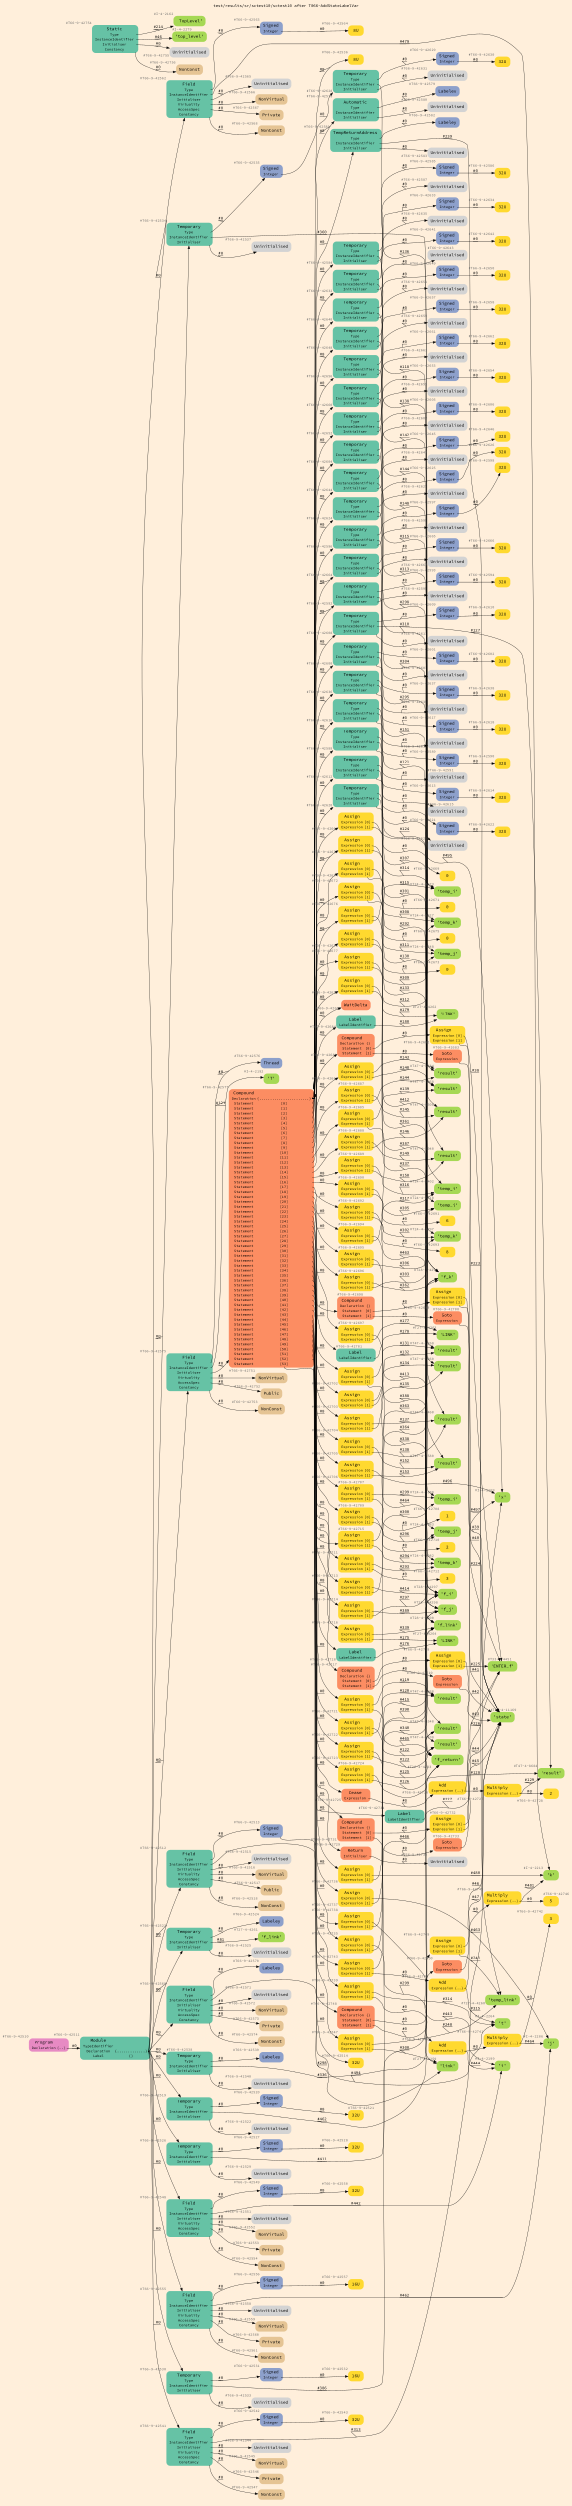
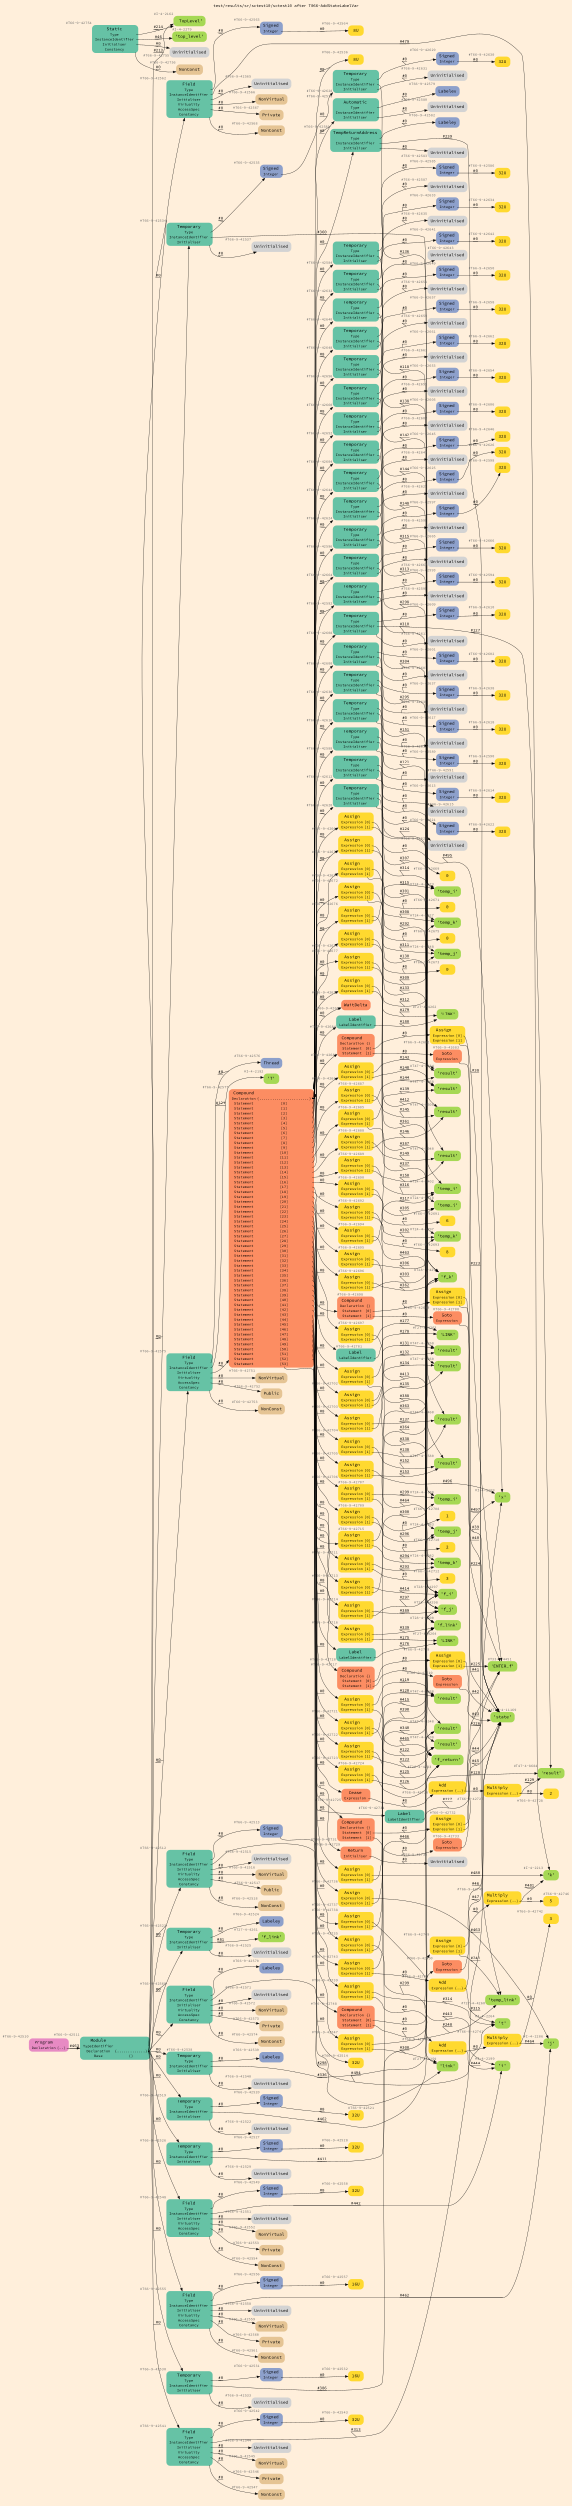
edge "Module" -> "'TopLevel'": added, label "#213"
edge "Program" -> "Module": label "#0" -> "#463"
node "Module": text "Label" -> "Base"
